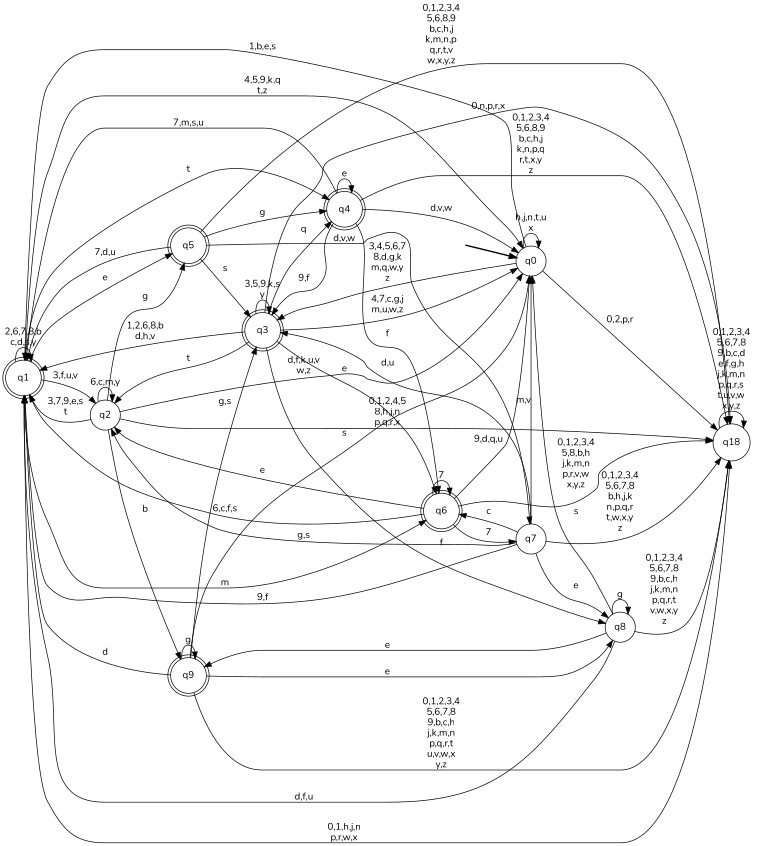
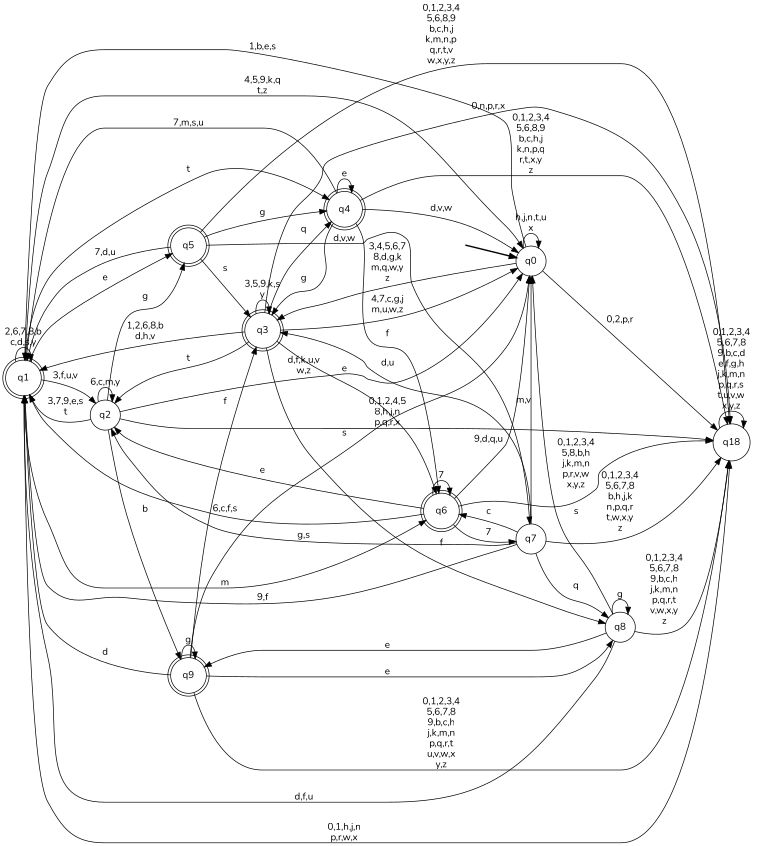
edge "q4" -> "q3": label "9,f" -> "g"
edge "q9" -> "q3": label "g,s" -> "f"
edge "q7" -> "q8": label "e" -> "q"
